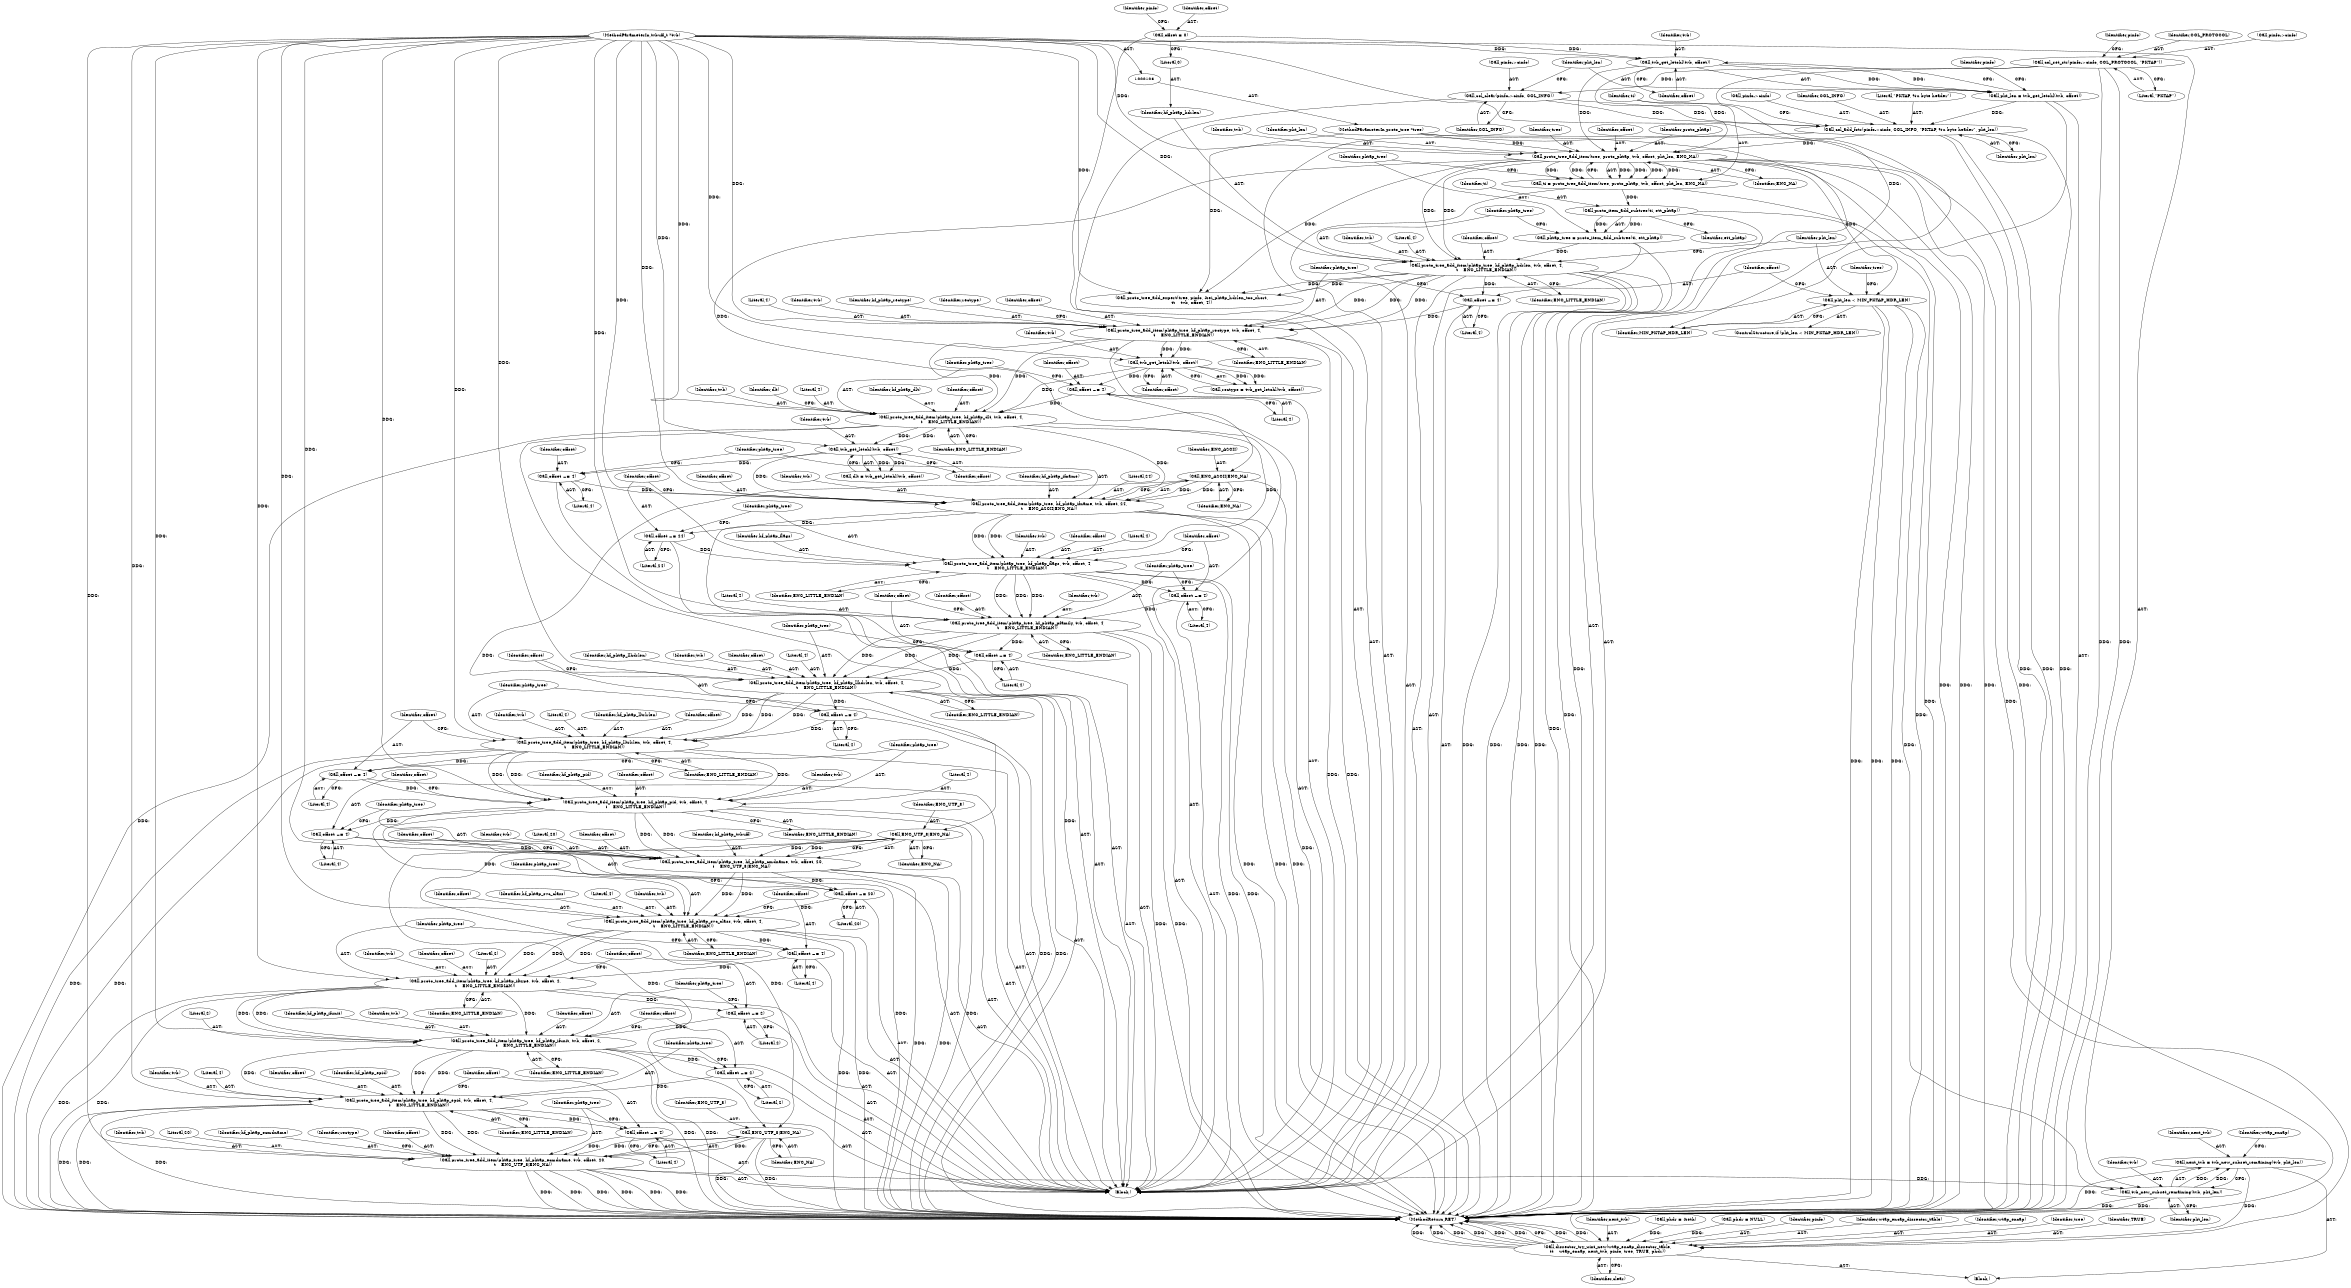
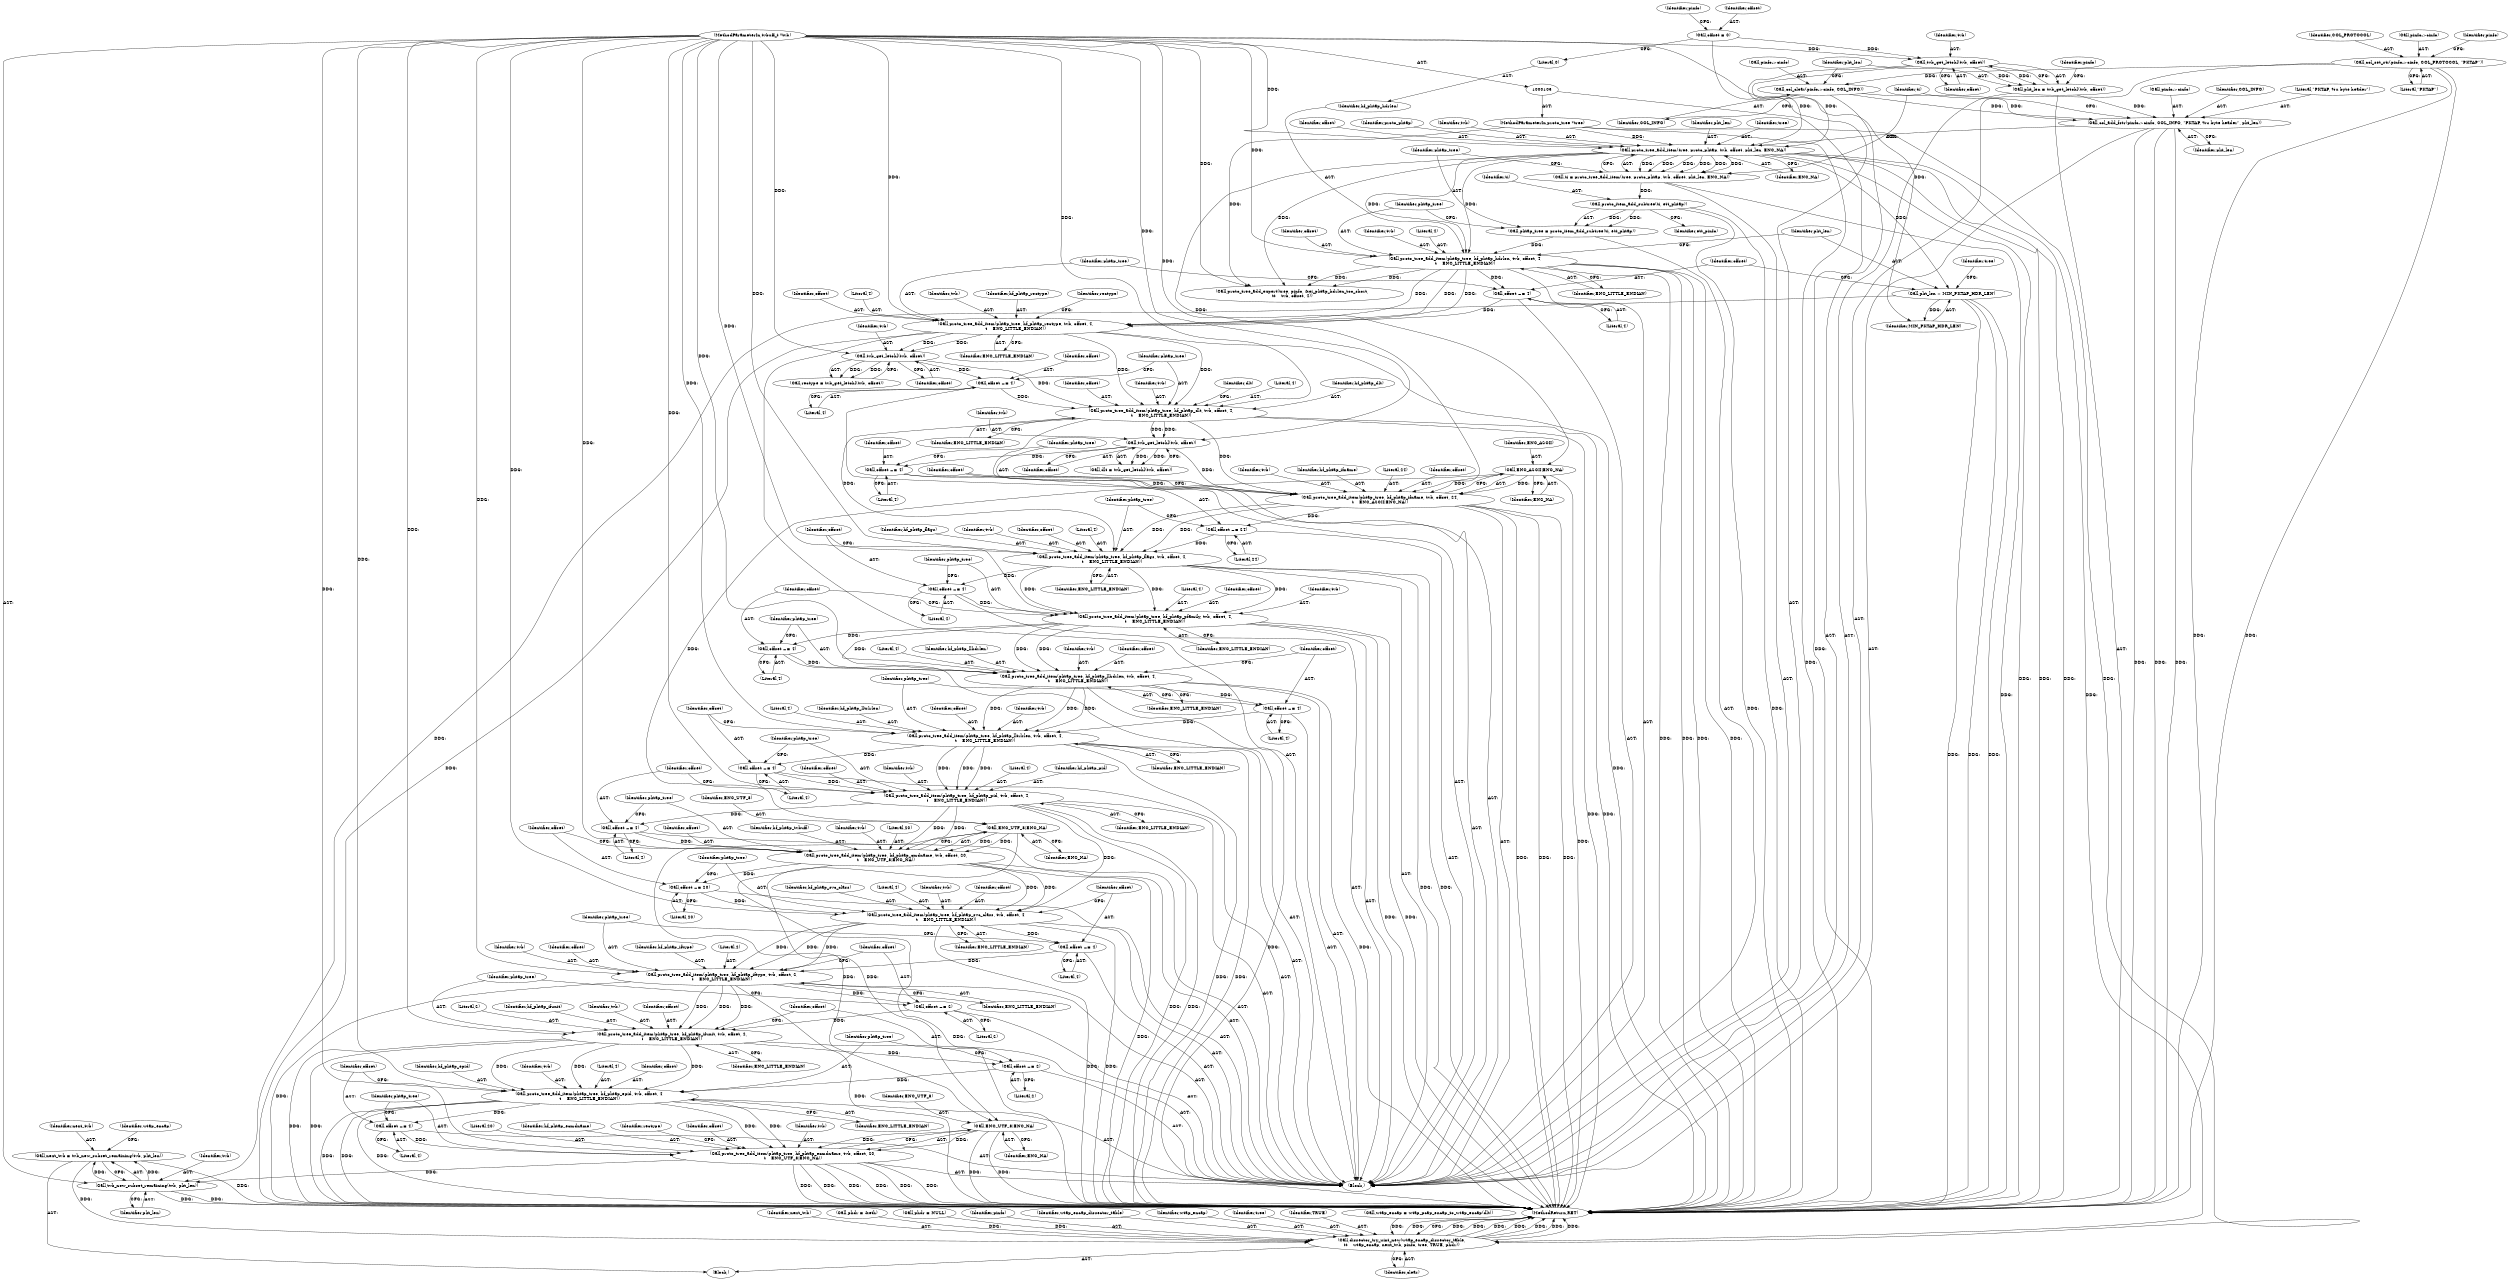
node "(Identifier,ett_pktap)": label "(Identifier,ett_pktap)" -> "(Identifier,ett_pinfo)"
edge "(Call,pkt_len < MIN_PKTAP_HDR_LEN)" -> "(Identifier,MIN_PKTAP_HDR_LEN)": label "CFG: " -> "DDG: "
node "(ControlStructure,if (pkt_len < MIN_PKTAP_HDR_LEN))": removed
edge "(Call,pktap_tree = proto_item_add_subtree(ti, ett_pktap))" -> "(MethodReturn,RET)": now "1000103" -> "(MethodReturn,RET)"
node "(Identifier,hf_pktap_iftype)": added
node "(Call,wtap_encap = wtap_pcap_encap_to_wtap_encap(dlt))": added
